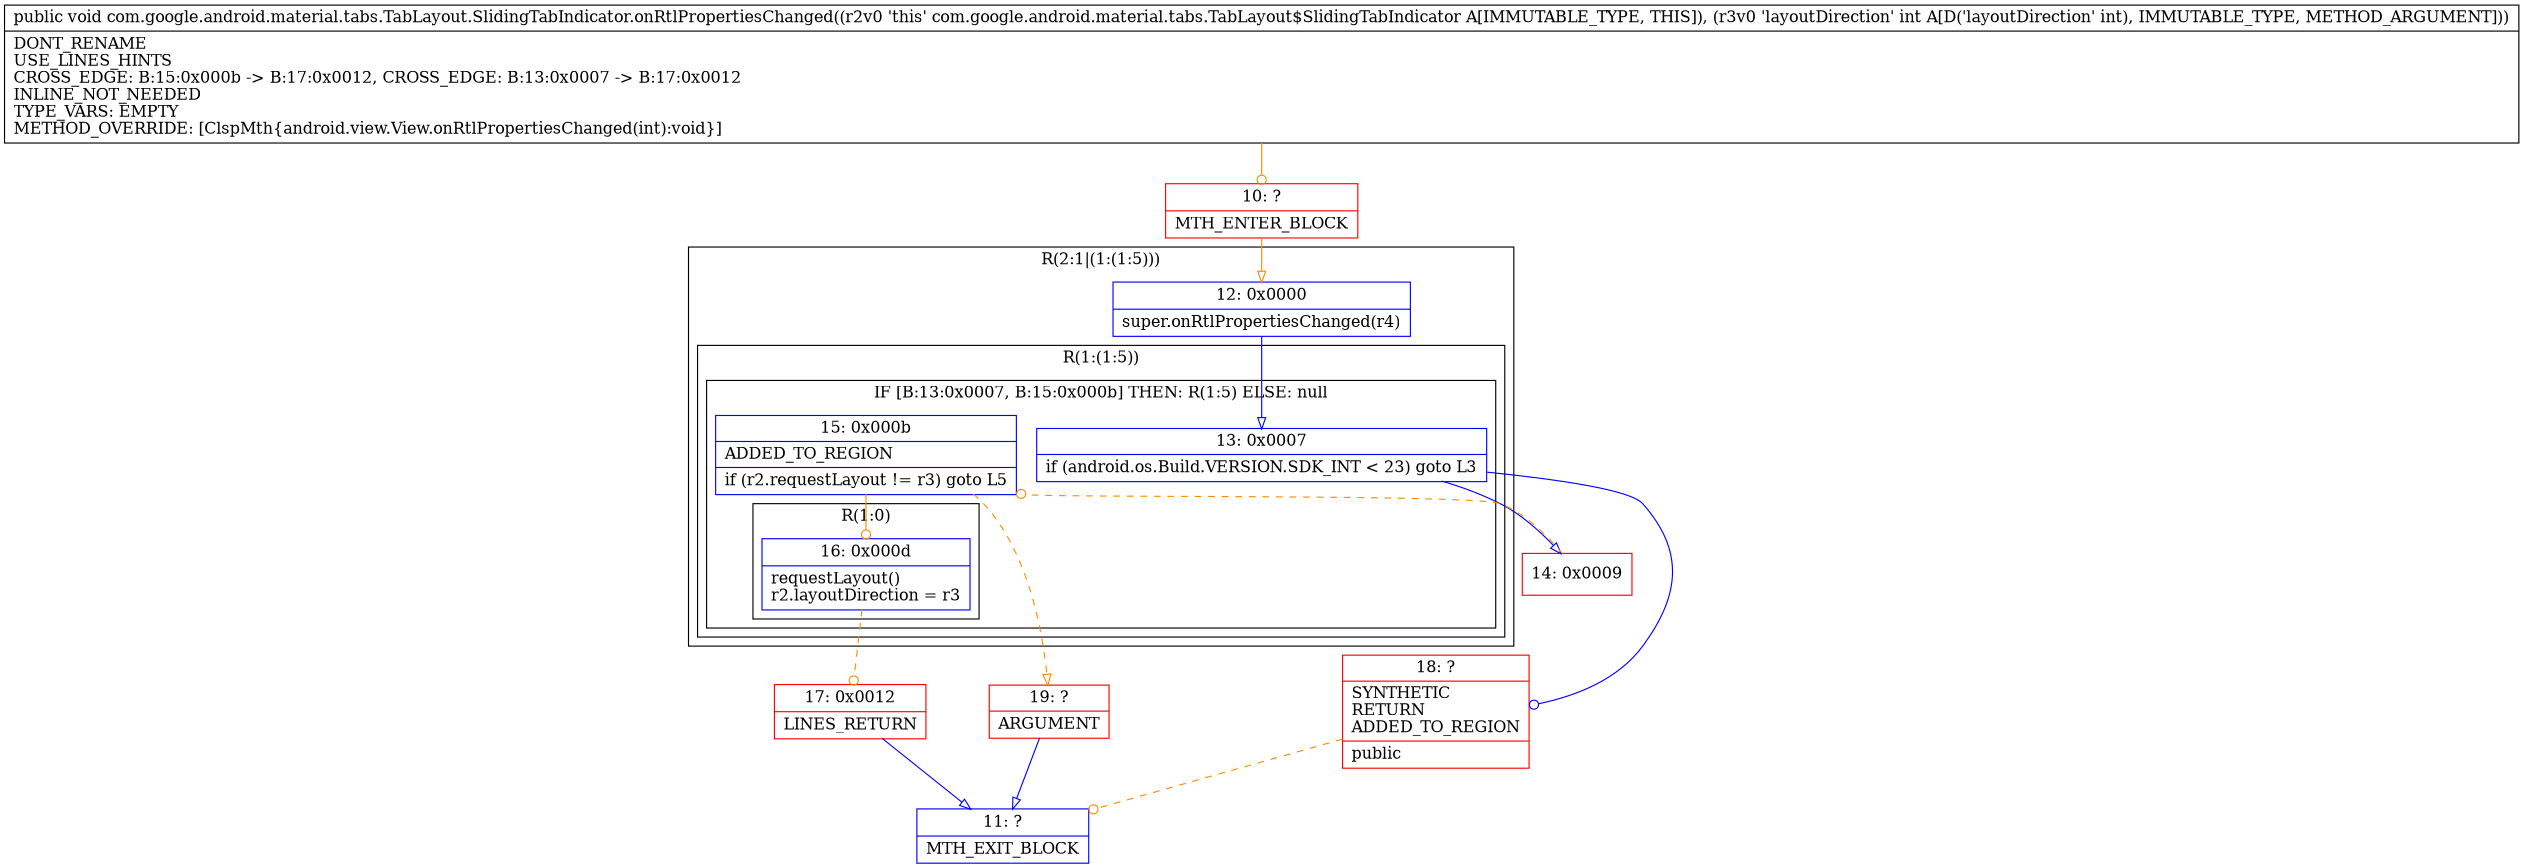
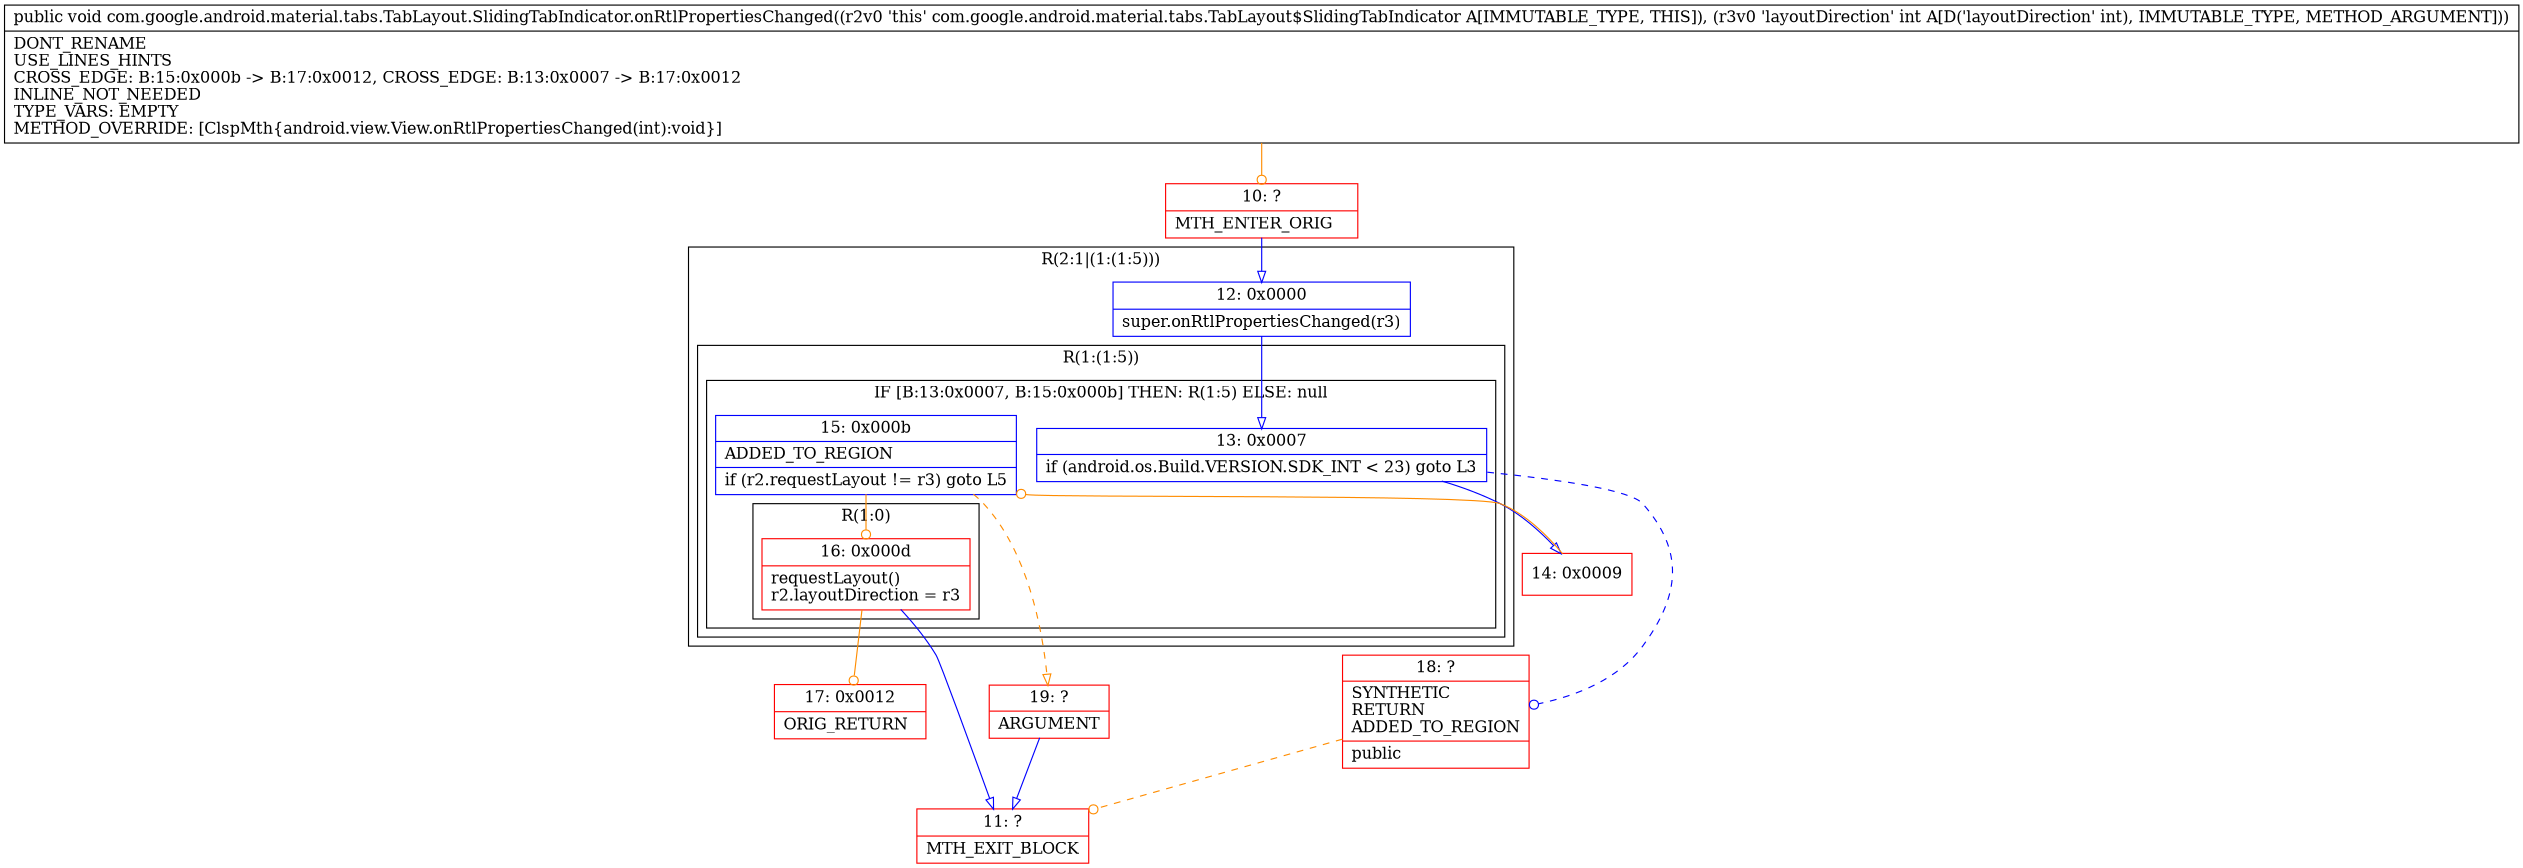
node "10: ?": text "MTH_ENTER_BLOCK" -> "MTH_ENTER_ORIG"
edge "10: ?" -> "12: 0x0000": color darkorange -> blue
node "12: 0x0000": text "super.onRtlPropertiesChanged(r4)" -> "super.onRtlPropertiesChanged(r3)"
edge "14: 0x0009" -> "15: 0x000b": style dashed -> solid
edge "13: 0x0007" -> "18: ?": style solid -> dashed
node "16: 0x000d": color blue -> red
edge "16: 0x000d" -> "17: 0x0012": style dashed -> solid
node "17: 0x0012": text "LINES_RETURN" -> "ORIG_RETURN"
edge "17: 0x0012" -> "11: ?": now "16: 0x000d" -> "11: ?"
node "11: ?": color blue -> red
